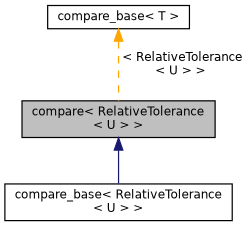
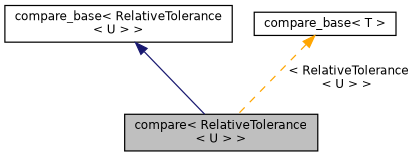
edge "compare_base< RelativeTolerance < U > >" -> "compare< RelativeTolerance < U > >": reversed
